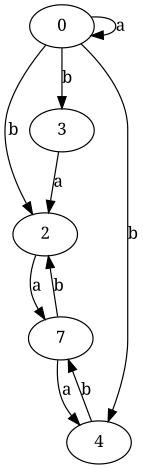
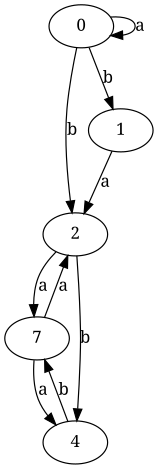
node "3": label "3" -> "1"
edge "0" -> "4": now "2" -> "4"
edge "7" -> "2": label "b" -> "a"
